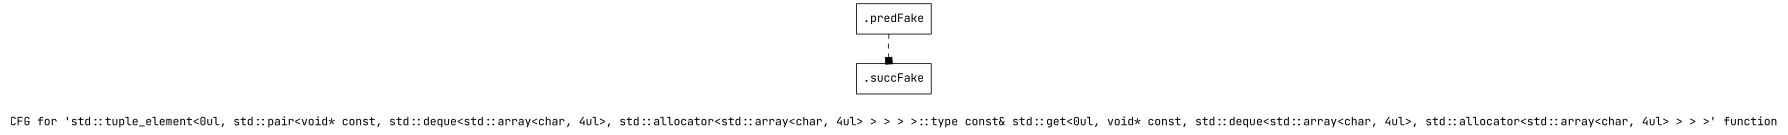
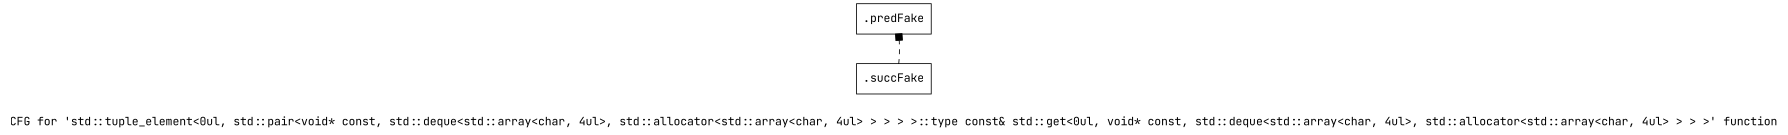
edge ".predFake" -> ".succFake": reversed
